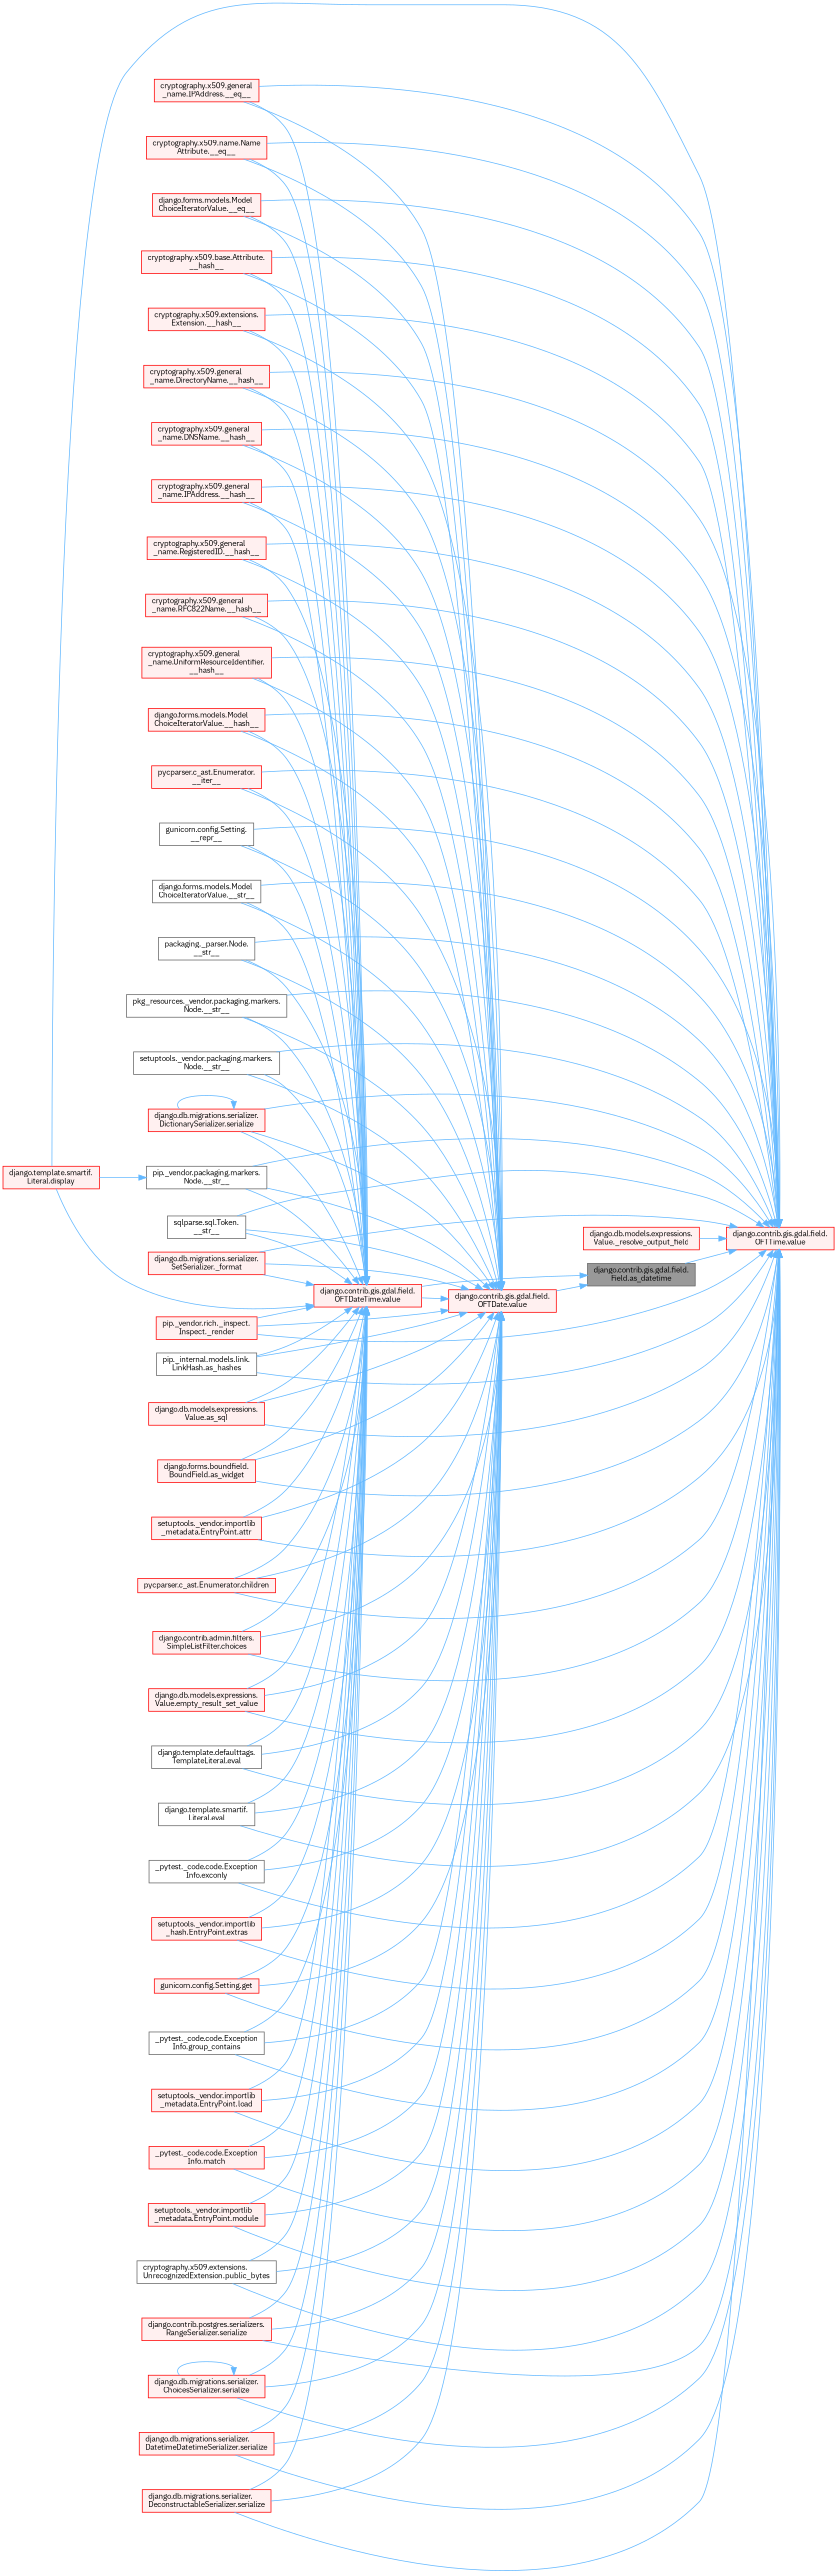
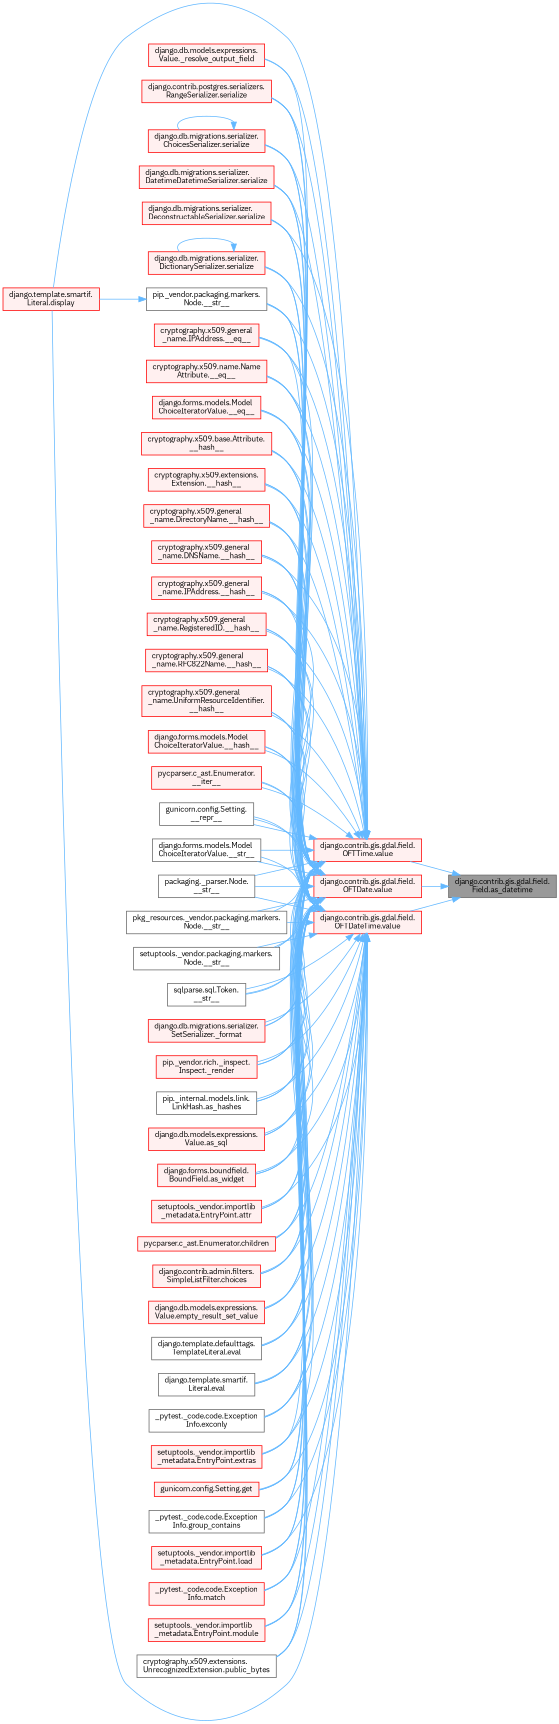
edge "django.contrib.gis.gdal.field. Field.as_datetime" -> "django.contrib.gis.gdal.field. OFTTime.value": reversed
edge "django.contrib.gis.gdal.field. OFTDateTime.value" -> "django.contrib.gis.gdal.field. OFTDate.value": now "django.db.models.expressions. Value._resolve_output_field" -> "django.contrib.gis.gdal.field. OFTDate.value"
node "setuptools._vendor.importlib _hash.EntryPoint.extras": label "setuptools._vendor.importlib _hash.EntryPoint.extras" -> "setuptools._vendor.importlib _metadata.EntryPoint.extras"
